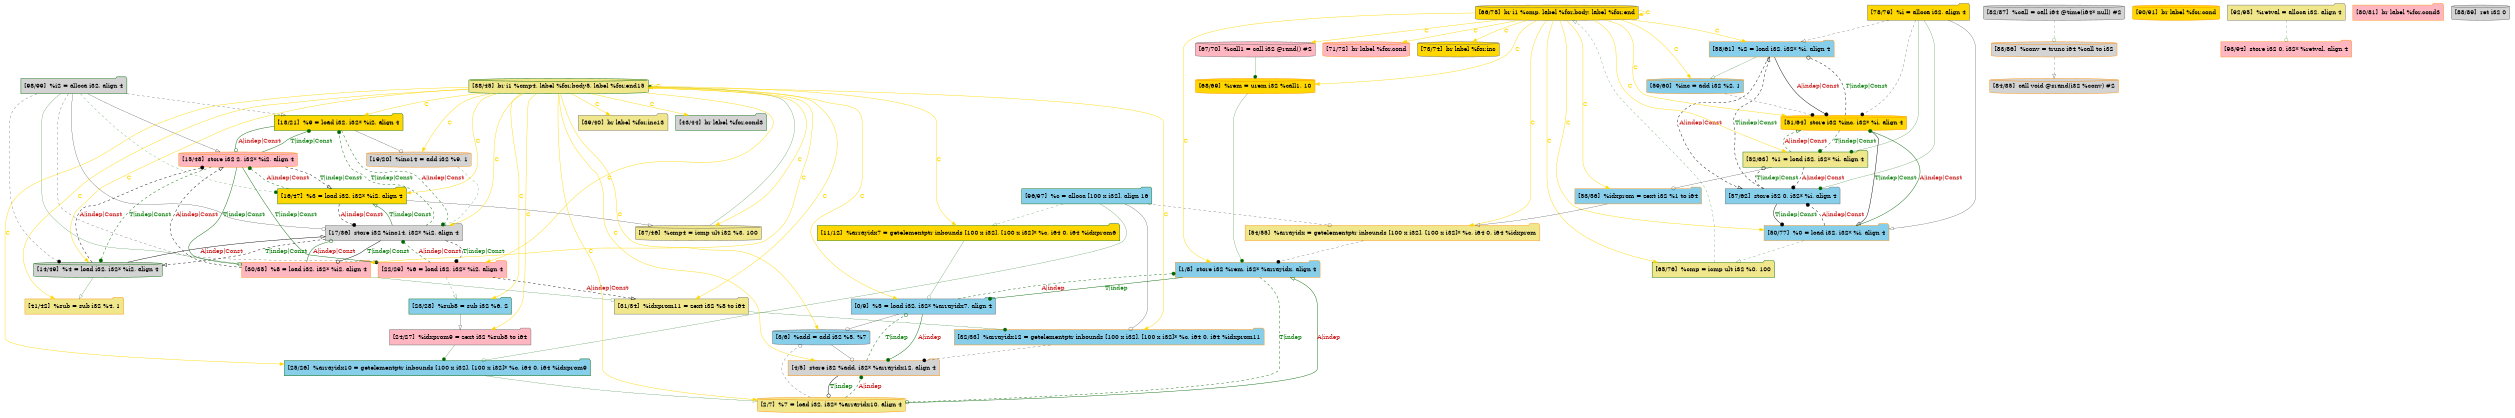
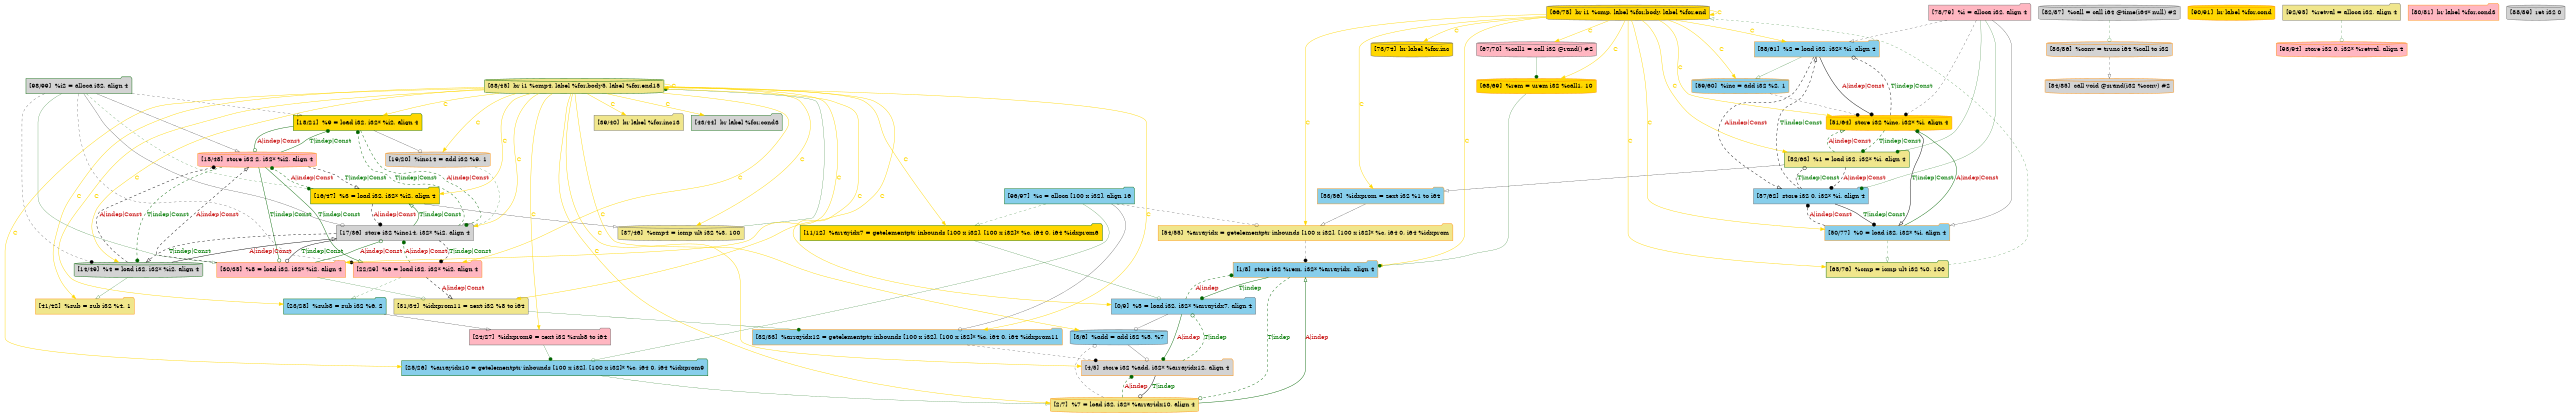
node "[78/79]  %i = alloca i32, align 4": fillcolor gold -> lightpink
node "[71/72]  br label %for.cond": removed
node "[93/94]  store i32 0, i32* %retval, align 4": shape folder -> cylinder
edge "[52/63]  %1 = load i32, i32* %i, align 4" -> "[53/56]  %idxprom = zext i32 %1 to i64": arrowhead odot -> onormal
